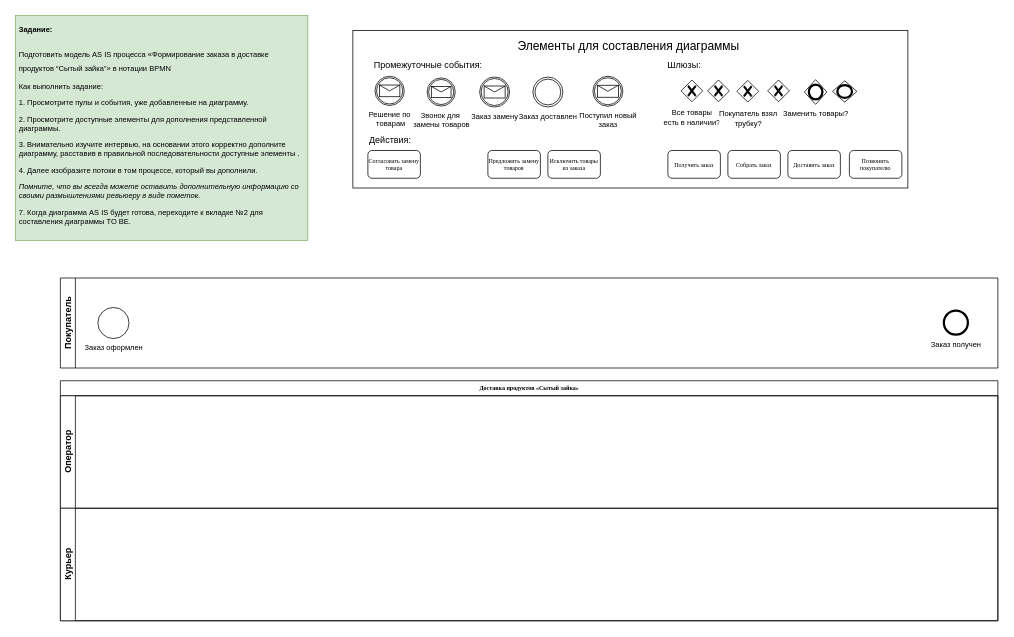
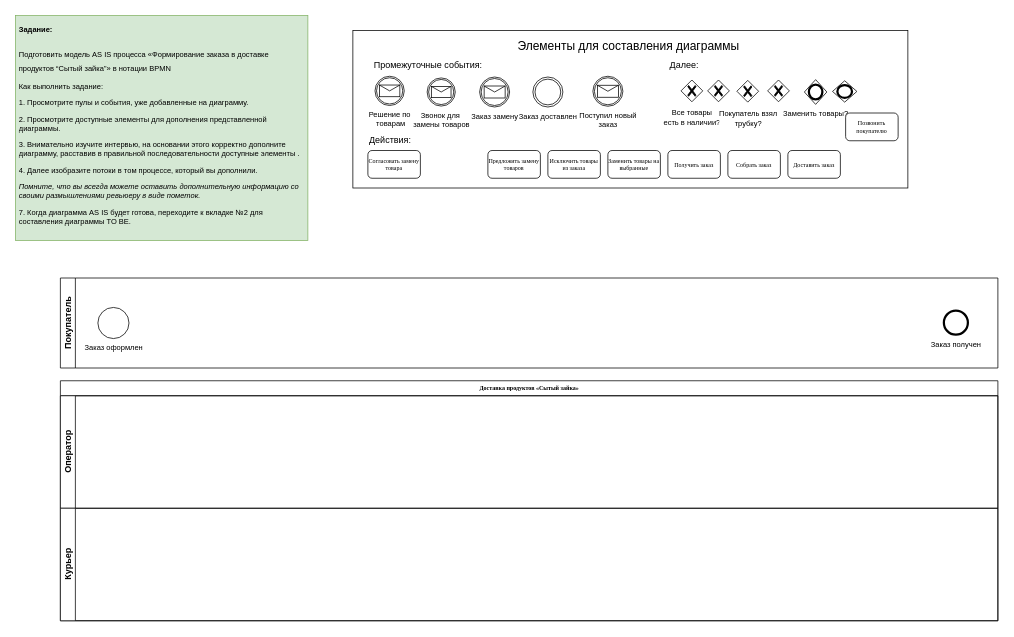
node "Шлюзы:": label "Шлюзы:" -> "Далее:"
node "Заменить товары на выбранные": added
node "Позвонить покупателю": moved (876, 164) -> (872, 127)
